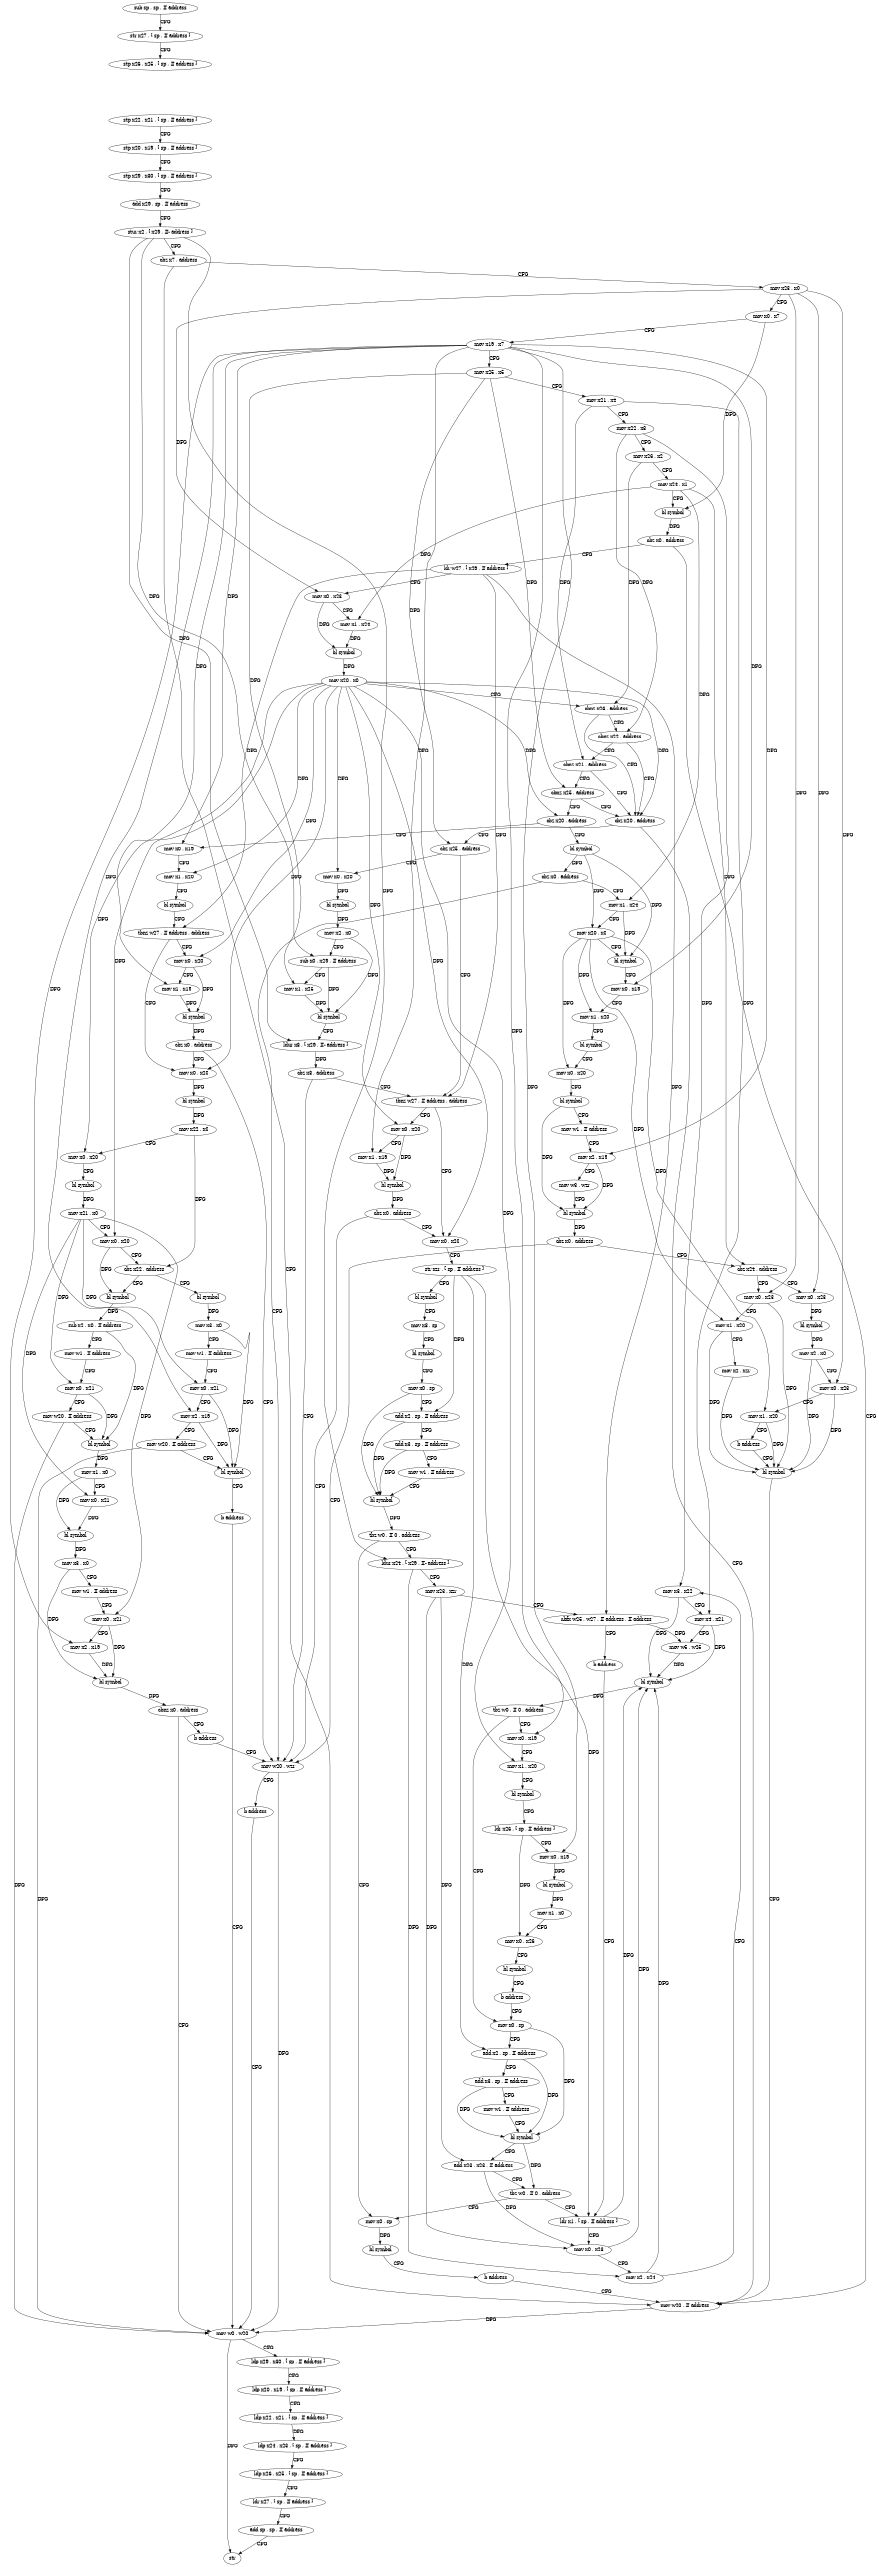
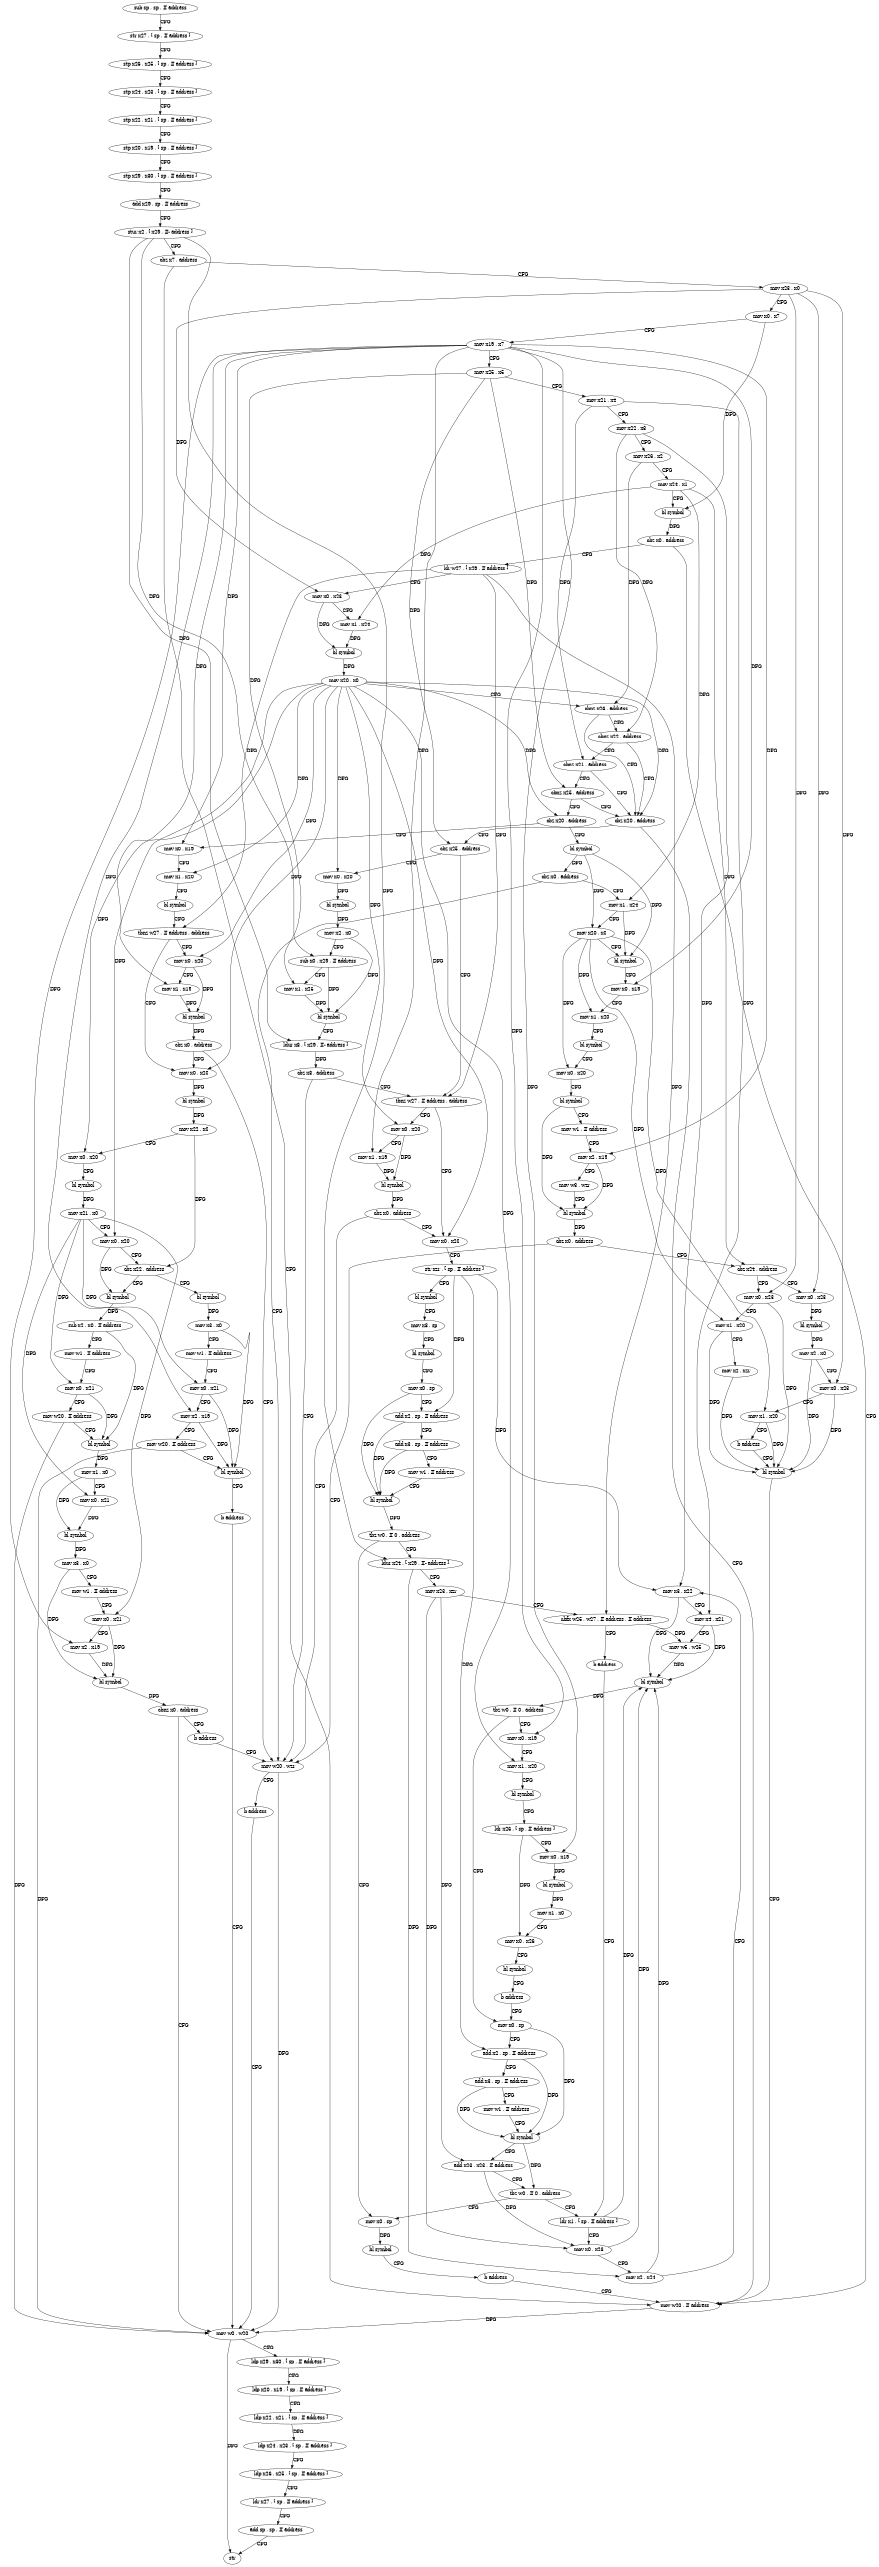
node "stp x24 , x23 , [ sp , # address ]": added
edge "str xzr , [ sp , # address ]" -> "ldr x1 , [ sp , # address ]": now "str xzr , [ sp , # address ]" -> "mov x3 , x22"
